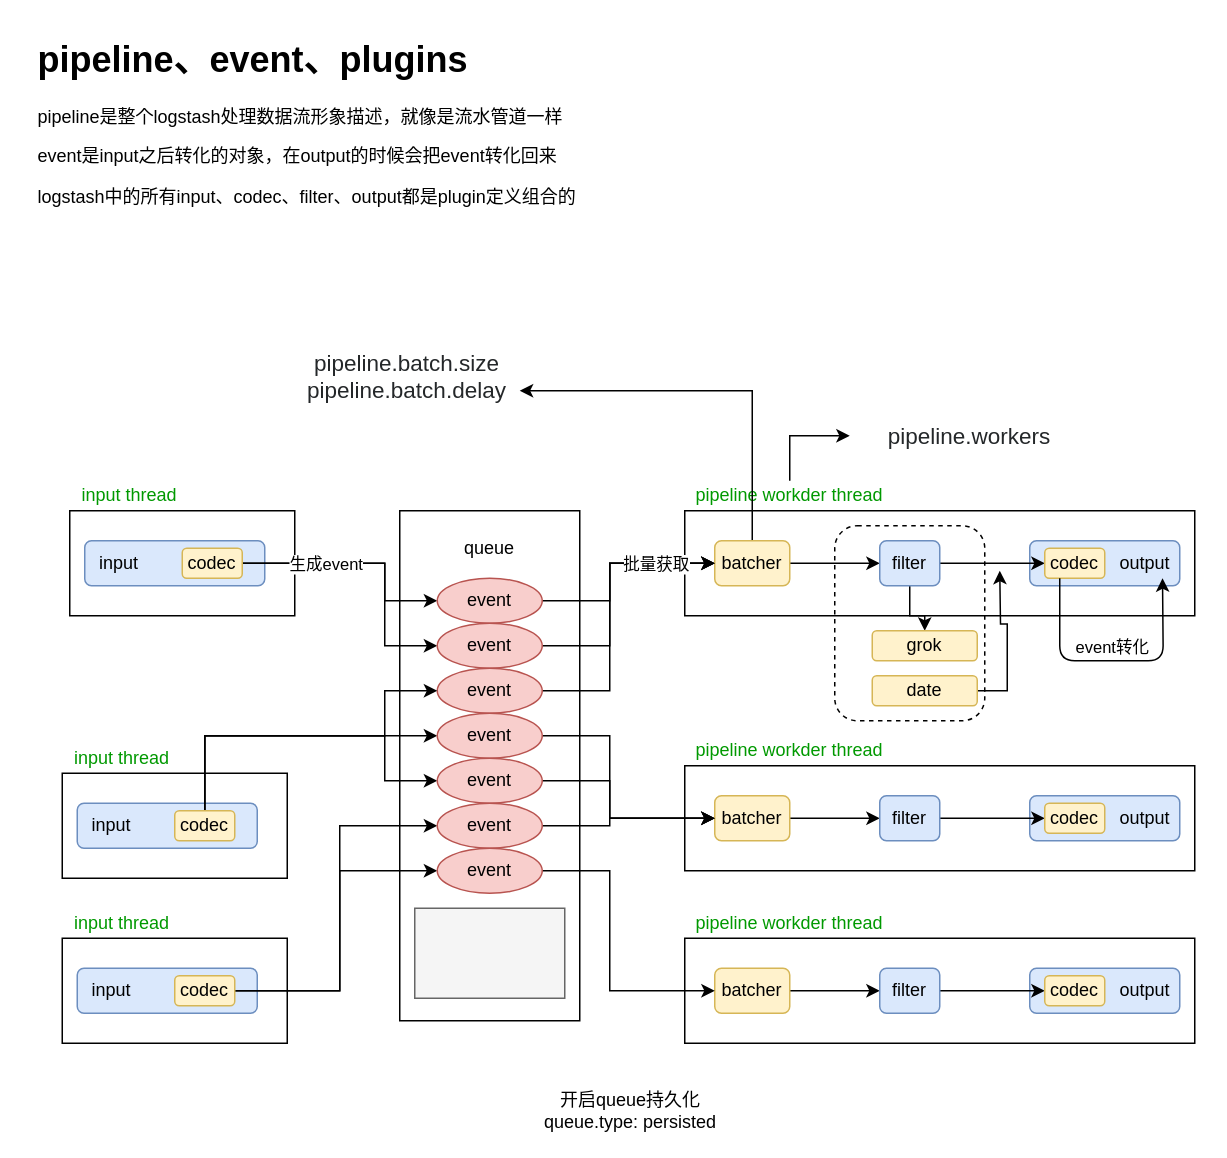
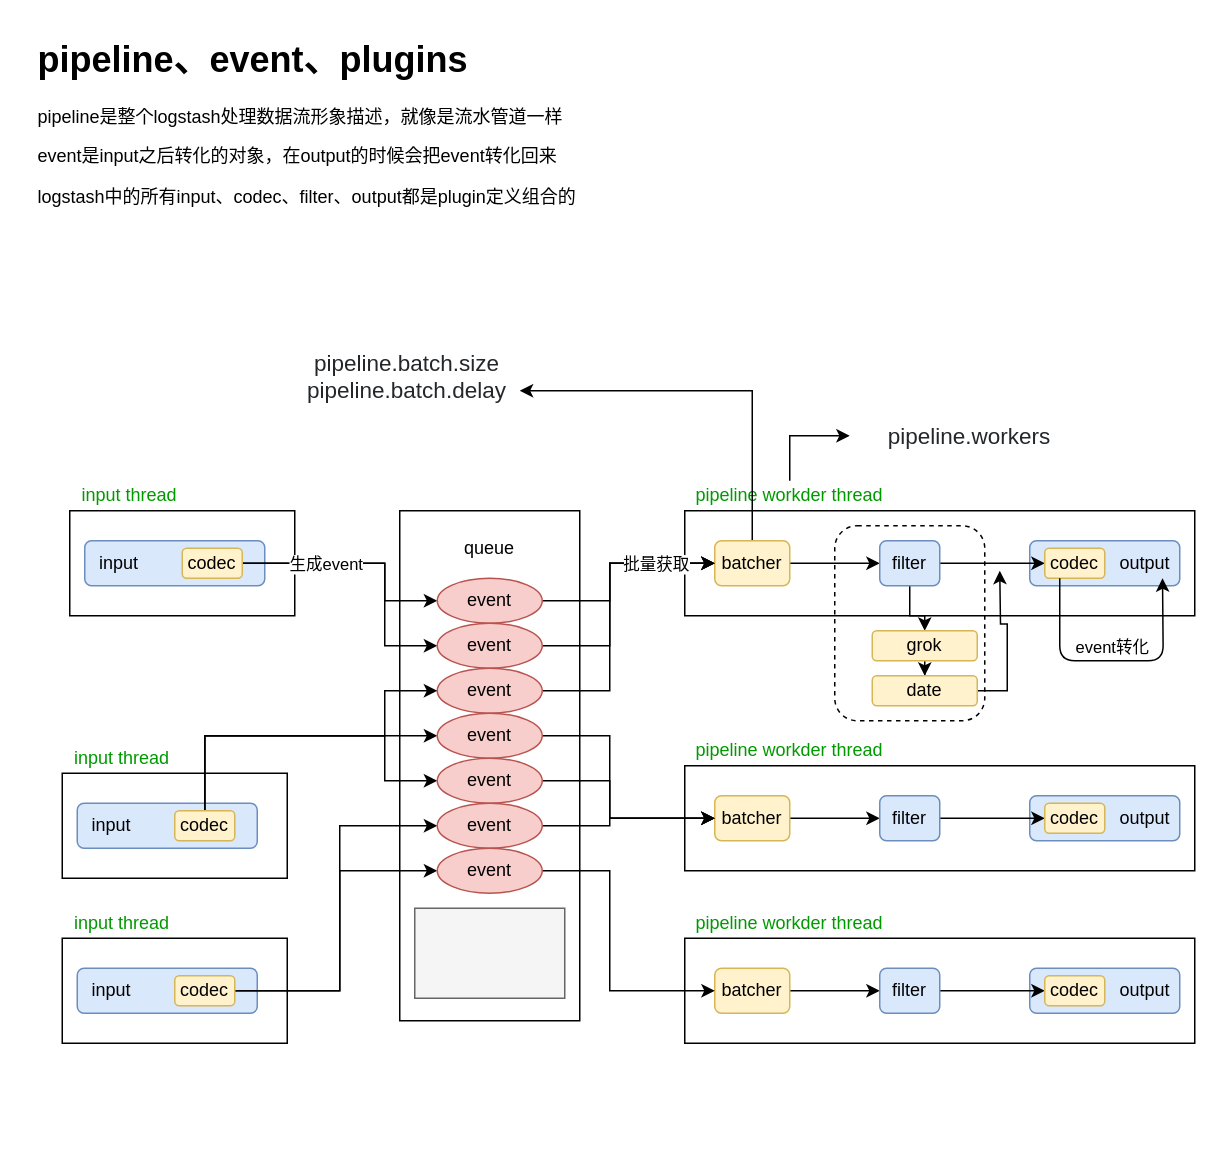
edge "grok" -> "date": added
node "开启queue持久化 queue.type: persisted": removed
